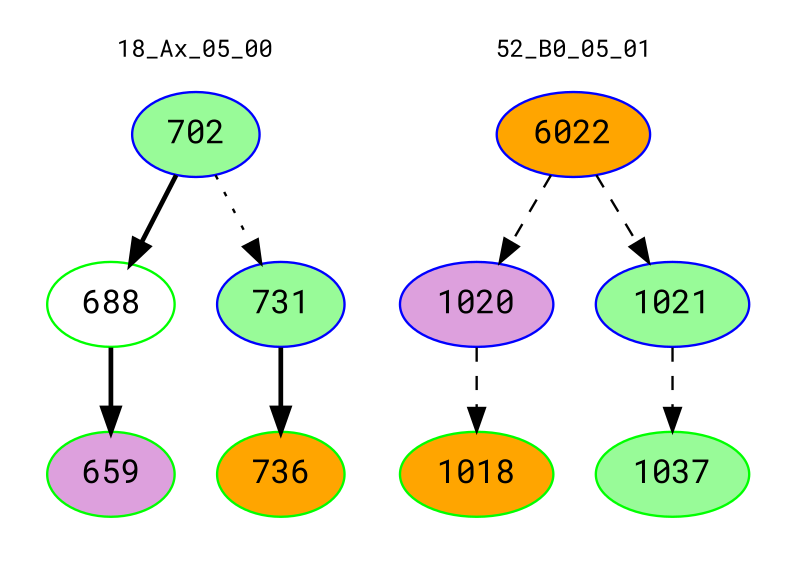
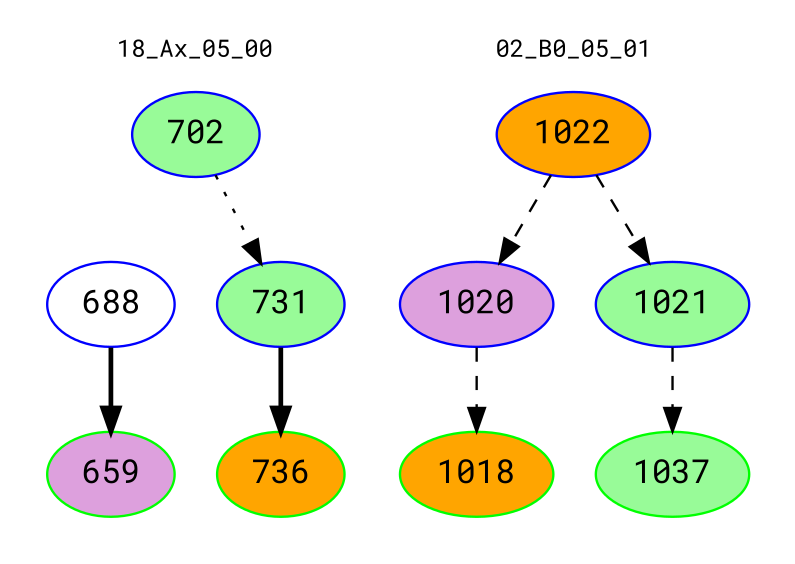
cluster "52_B0_05_01": label "52_B0_05_01" -> "02_B0_05_01"
node "6022": label "6022" -> "1022"
edge "702" -> "688": removed
node "688": color green -> blue
